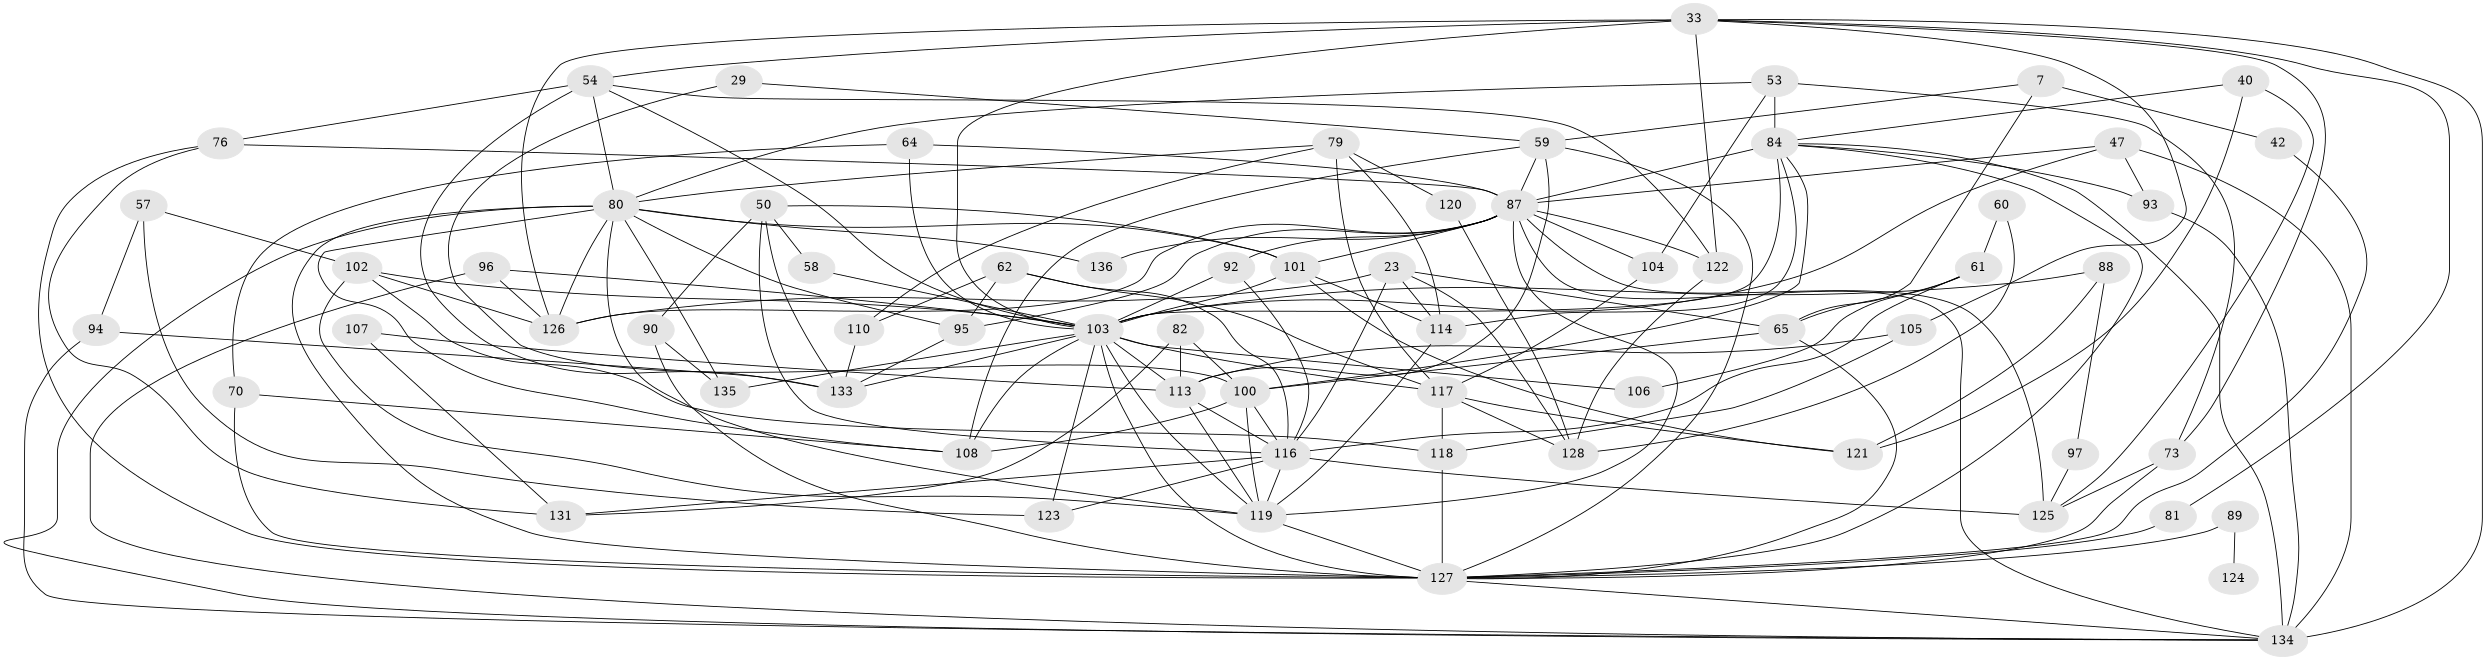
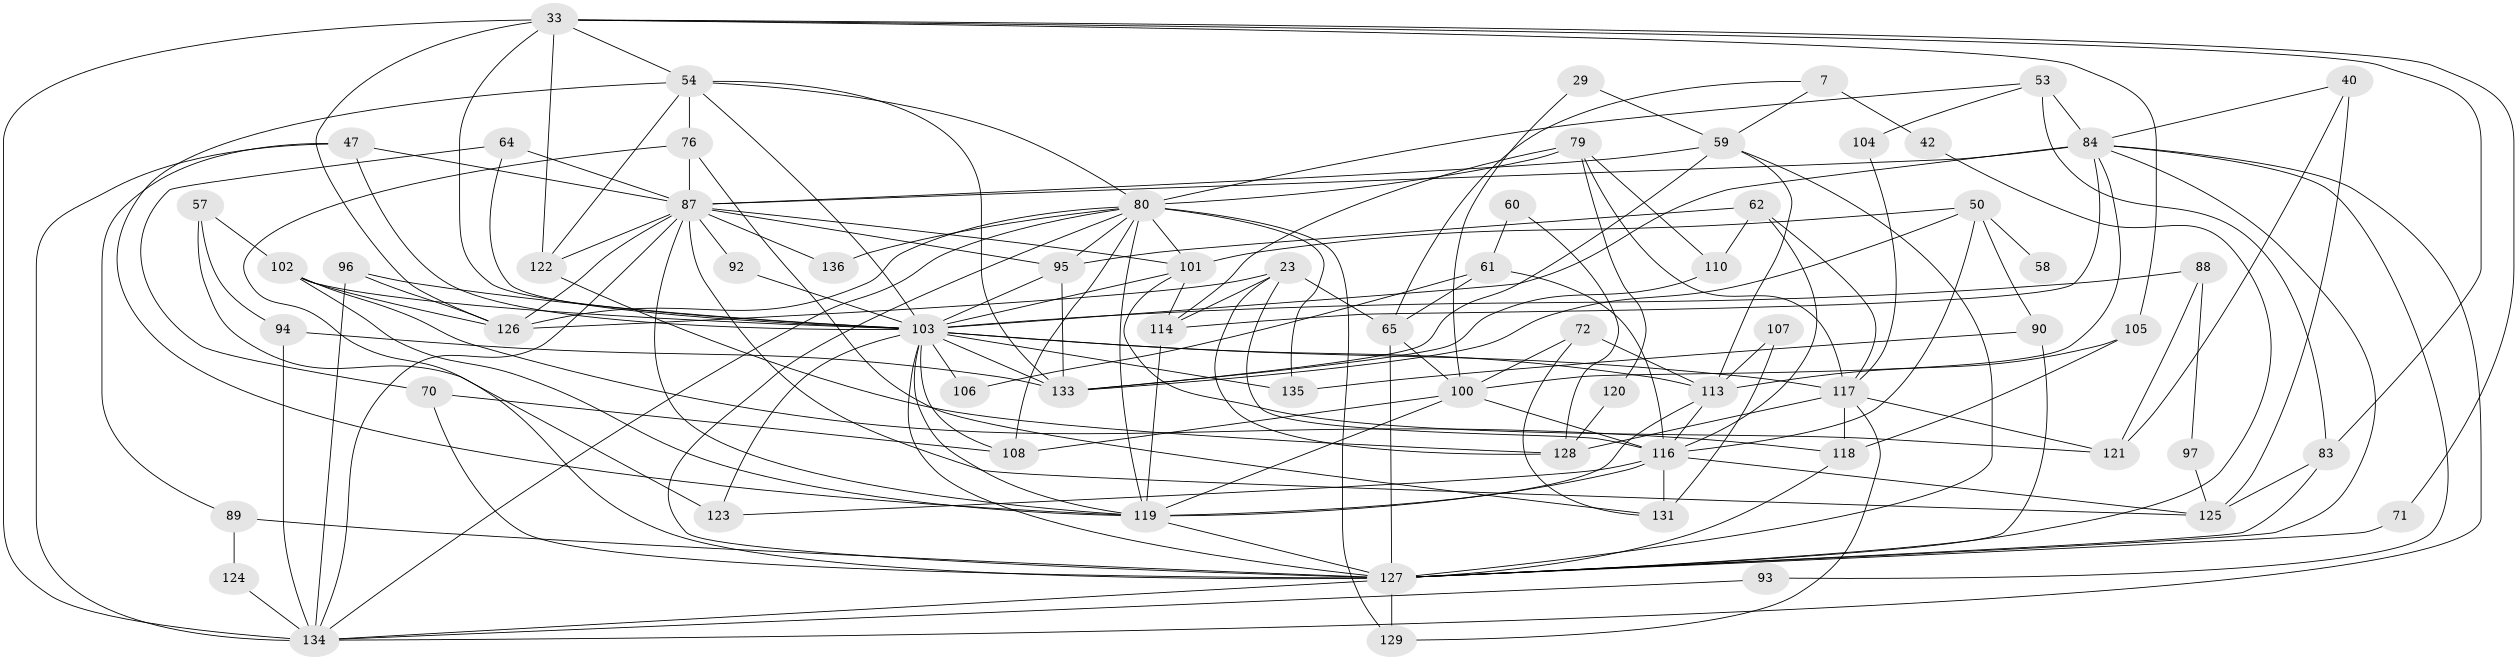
edge "47" -- "93": now "47" -- "89"
edge "59" -- "108": now "59" -- "133"
edge "87" -- "104": removed
edge "58" -- "103": now "95" -- "103"
node "82": label "82" -> "72"
edge "92" -- "116": removed
edge "54" -- "119": added
node "73": label "73" -> "83"
node "81": label "81" -> "71"
edge "124" -- "134": added
node "129": added
